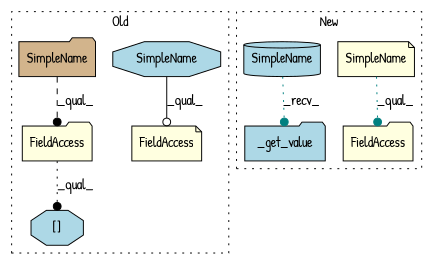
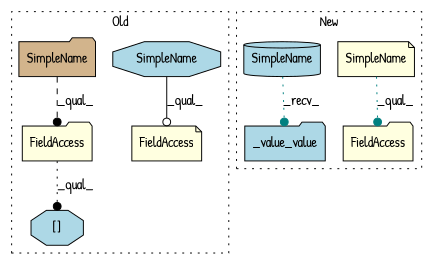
node "_get_value": label "_get_value" -> "_value_value"
